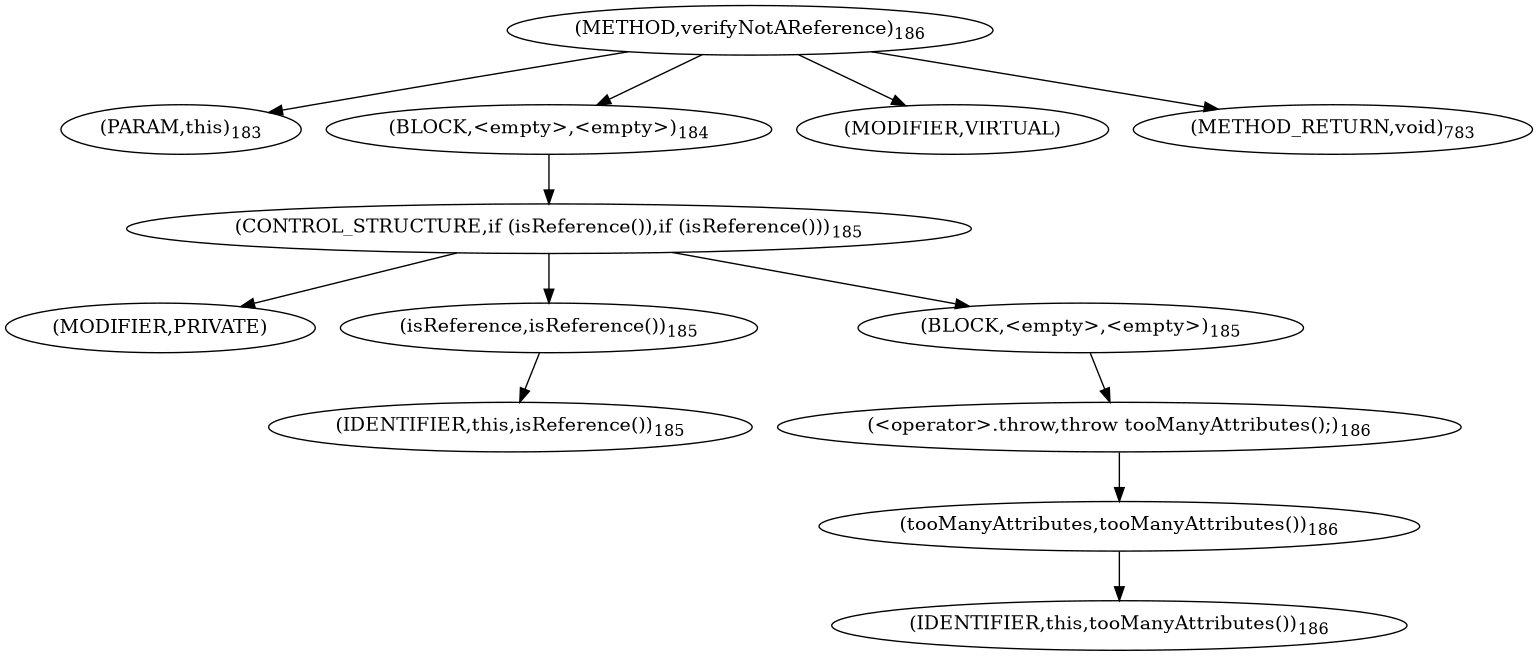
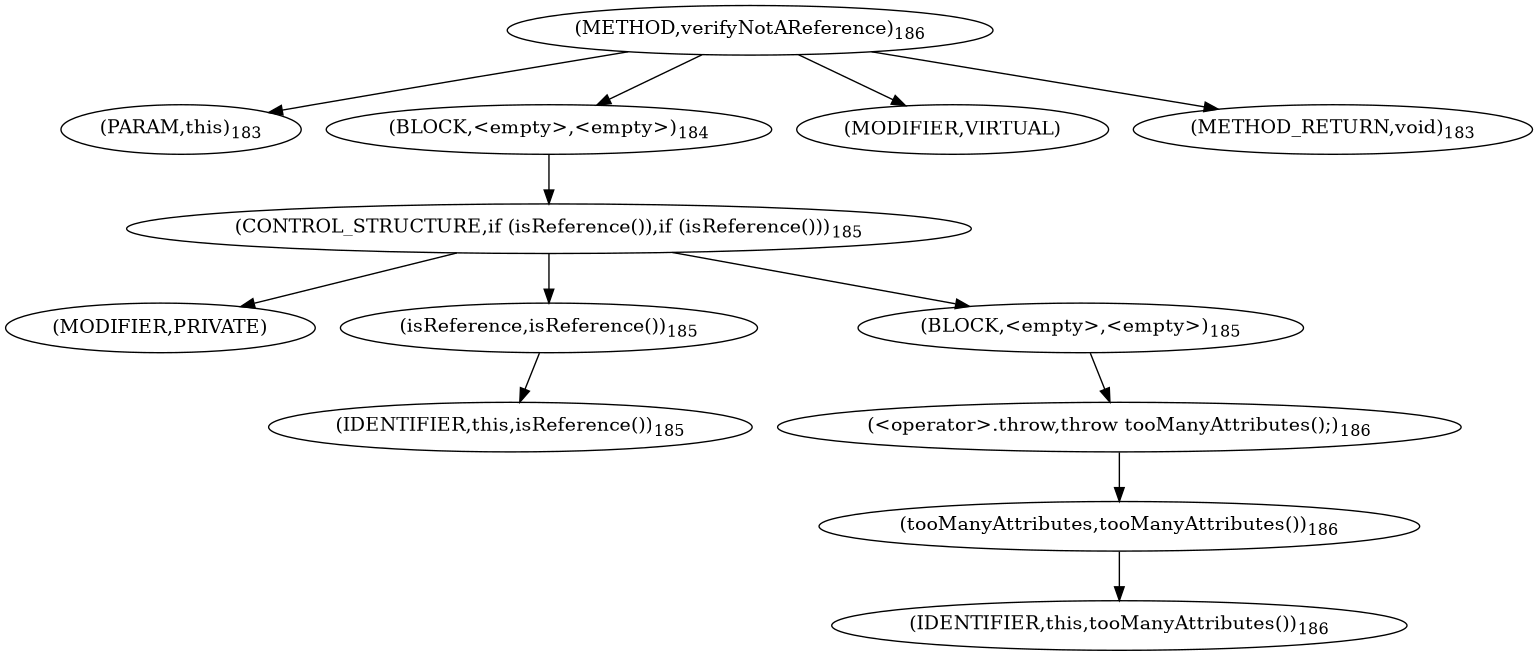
node "(METHOD_RETURN,void)": text "783" -> "183"
